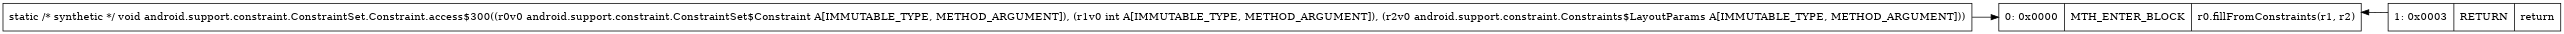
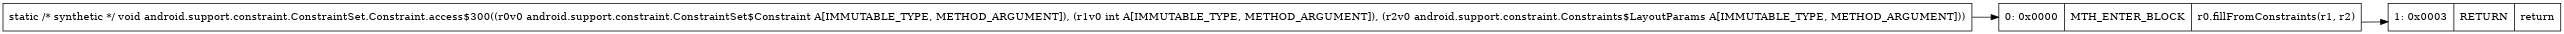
edge "1: 0x0003" -> "0: 0x0000": reversed
